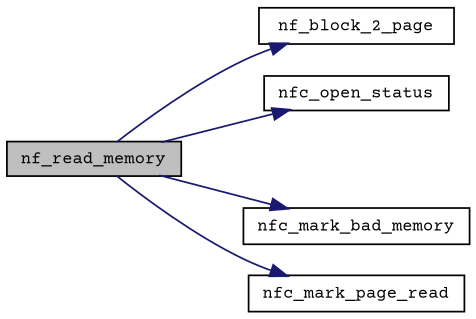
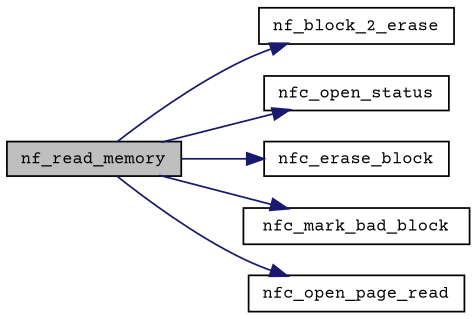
node "nf_block_2_page": label "nf_block_2_page" -> "nf_block_2_erase"
node "nfc_erase_block": added
node "nfc_mark_bad_memory": label "nfc_mark_bad_memory" -> "nfc_mark_bad_block"
node "nfc_mark_page_read": label "nfc_mark_page_read" -> "nfc_open_page_read"
